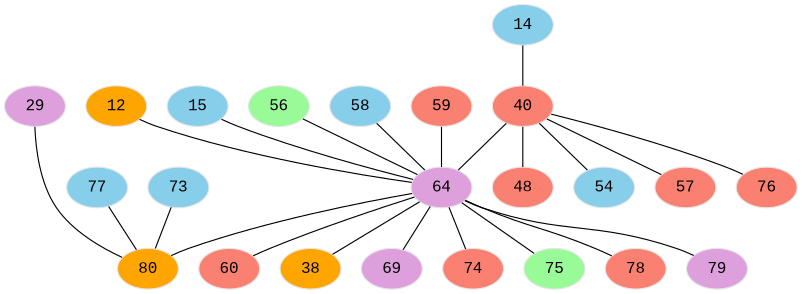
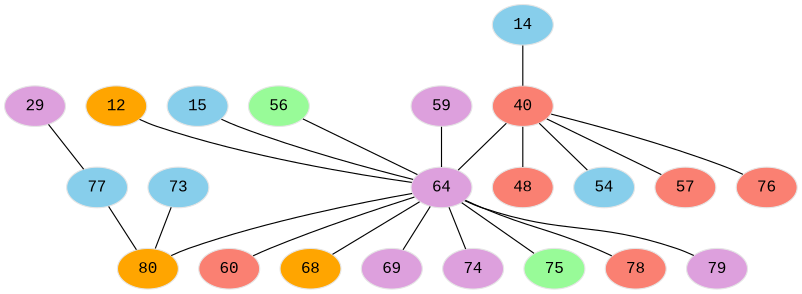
node "58": removed
node "59": fillcolor salmon -> plum
edge "29" -- "80": now "29" -- "77"
node "38": label "38" -> "68"
node "74": fillcolor salmon -> plum
